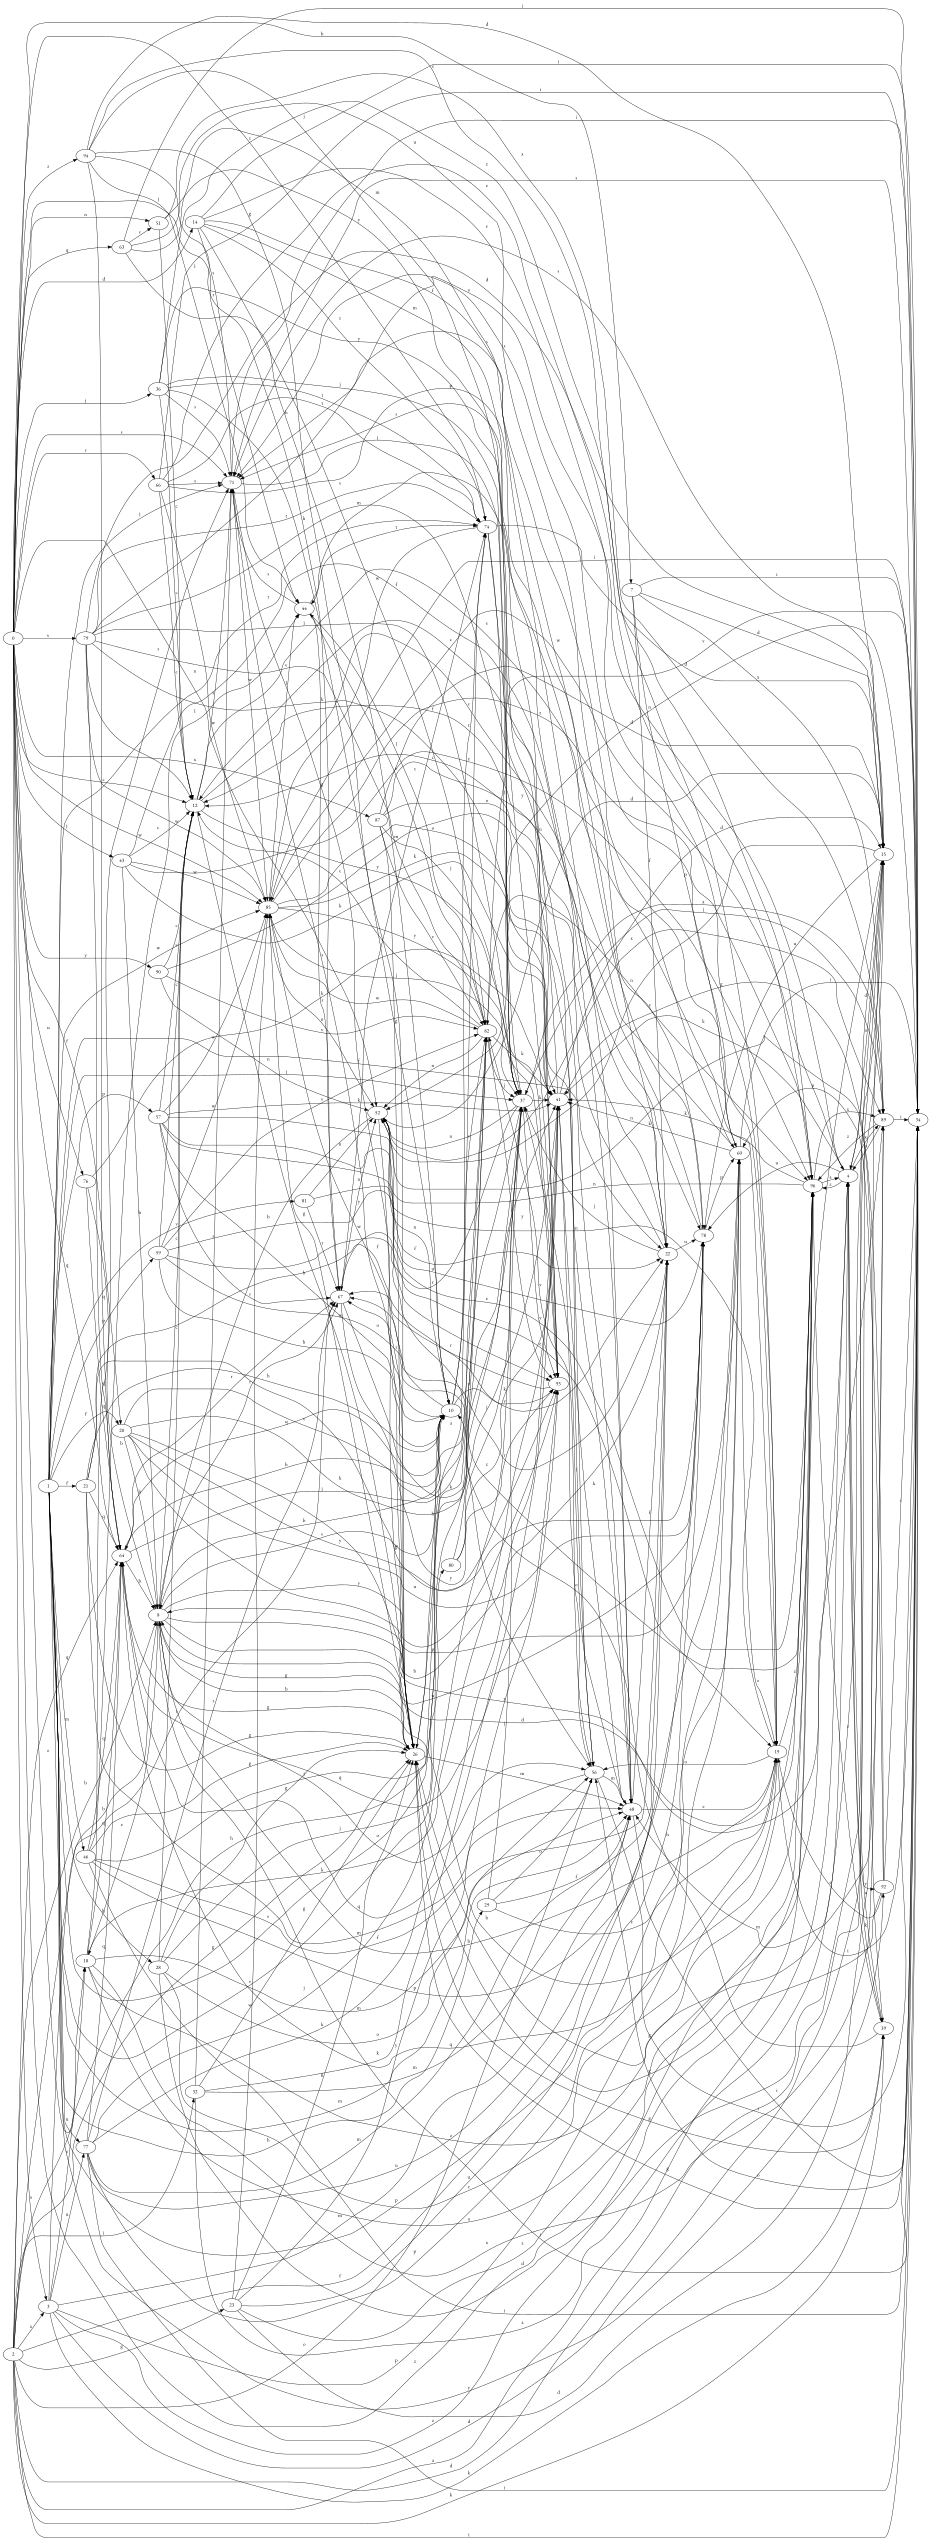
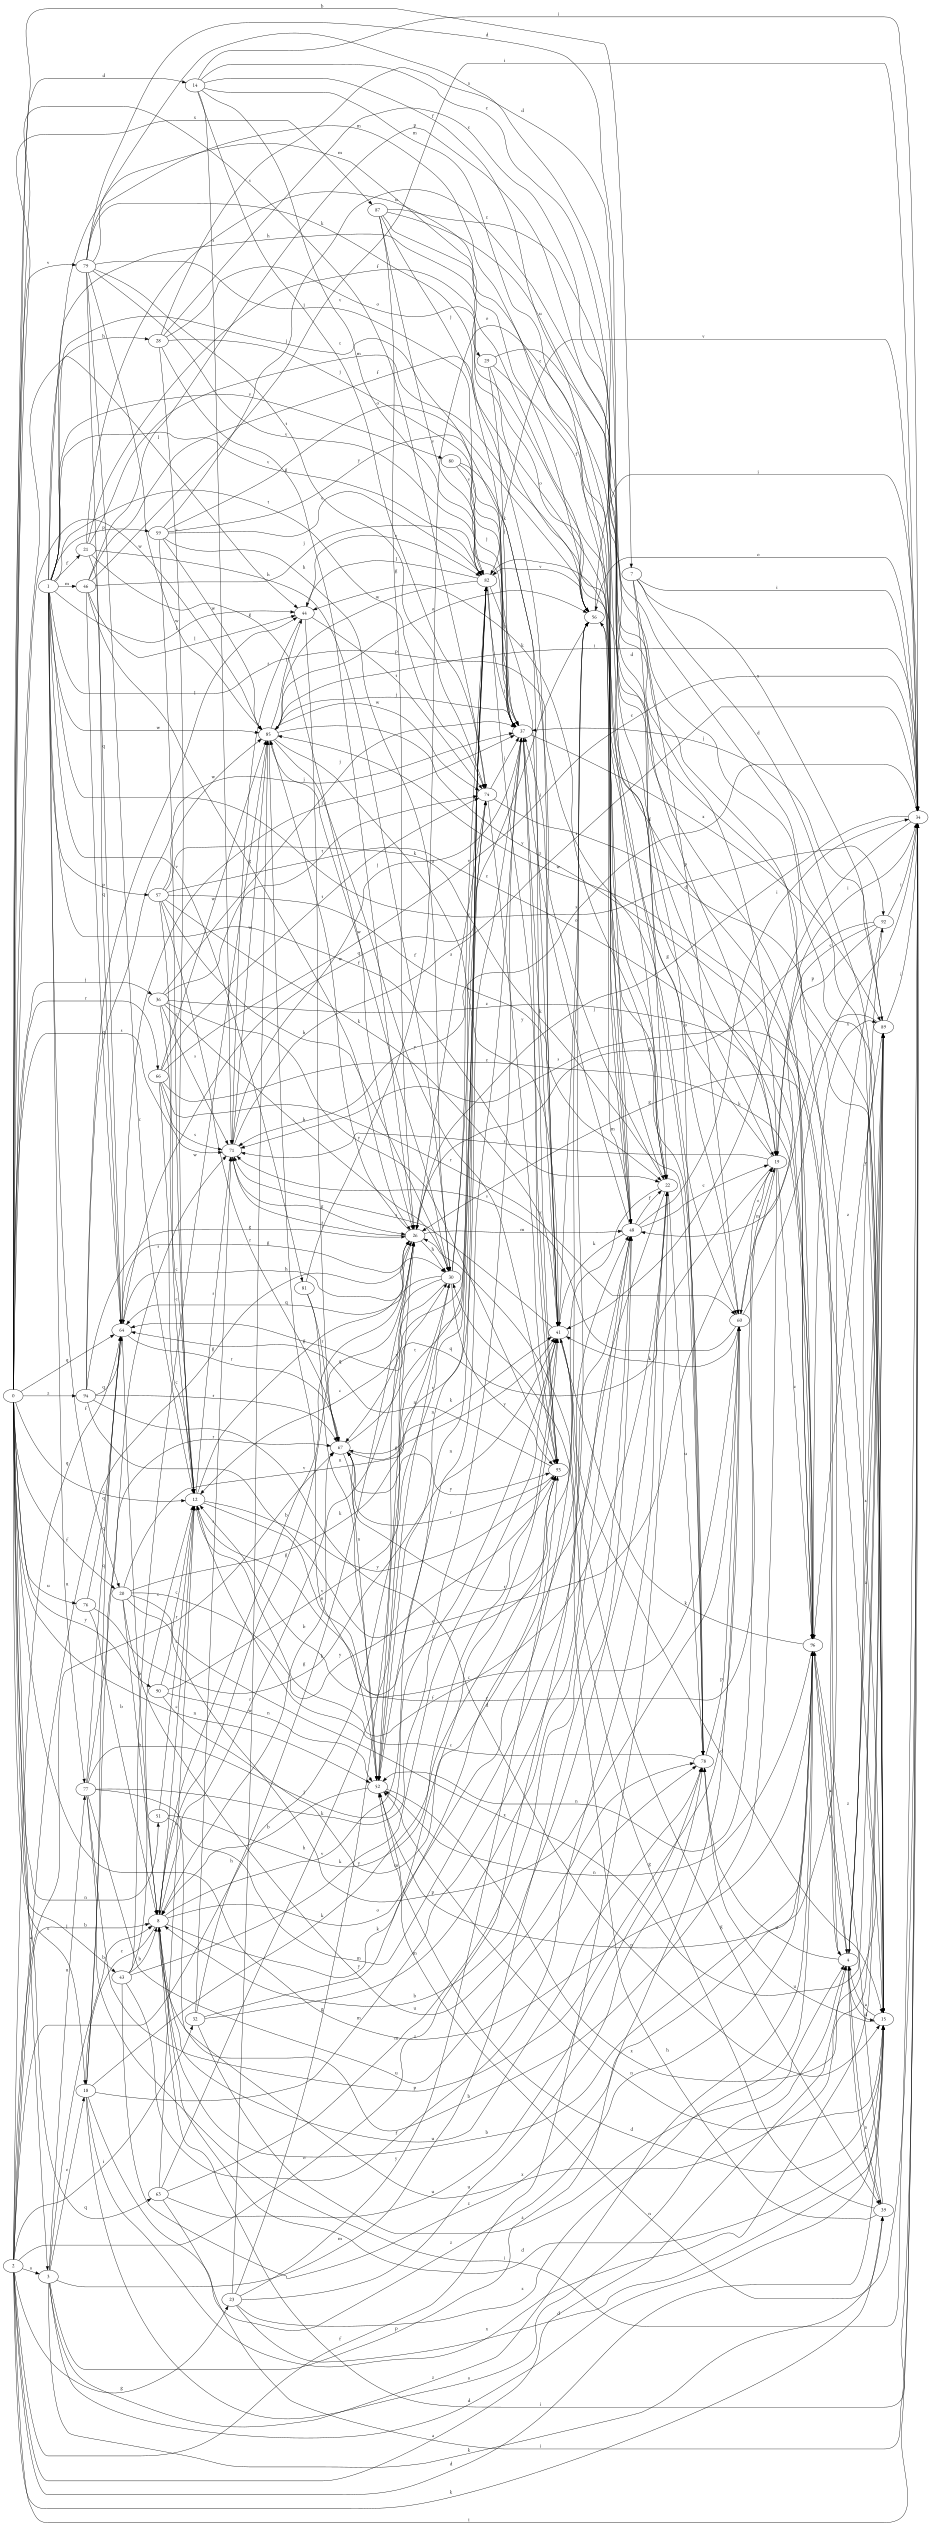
edge "63" -> "51": now "63" -> "12"
edge "66" -> "60": label "p" -> "r"
edge "74" -> "85": reversed
edge "1" -> "71": now "1" -> "44"
edge "4" -> "41": now "34" -> "41"
node "10": label "10" -> "30"
